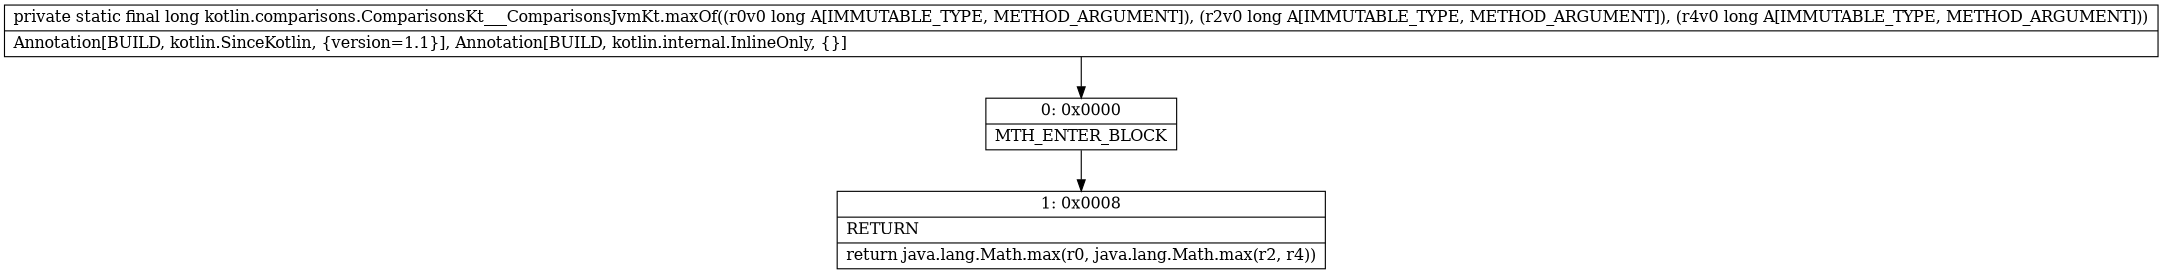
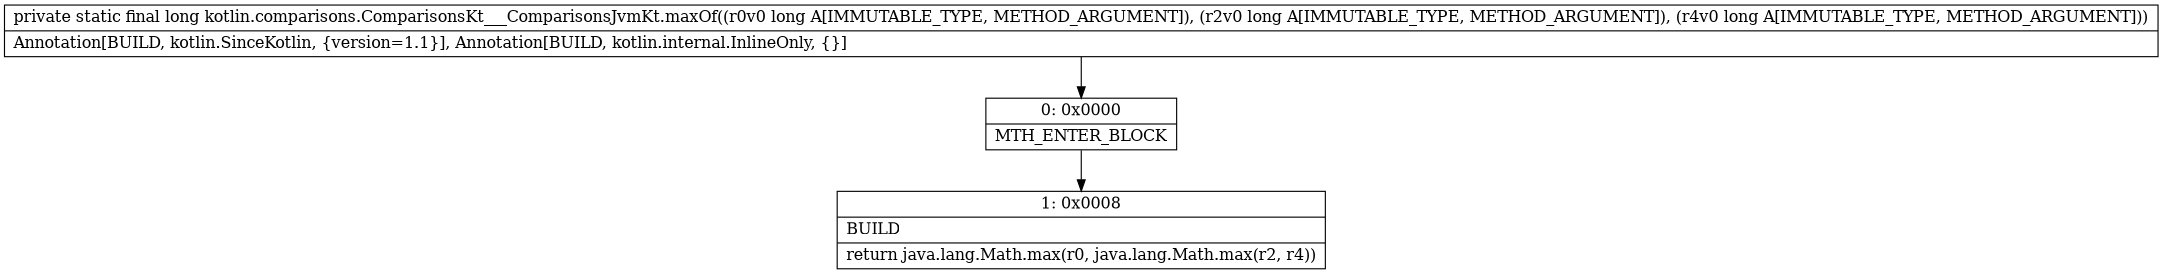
node "1: 0x0008": text "RETURN" -> "BUILD"
